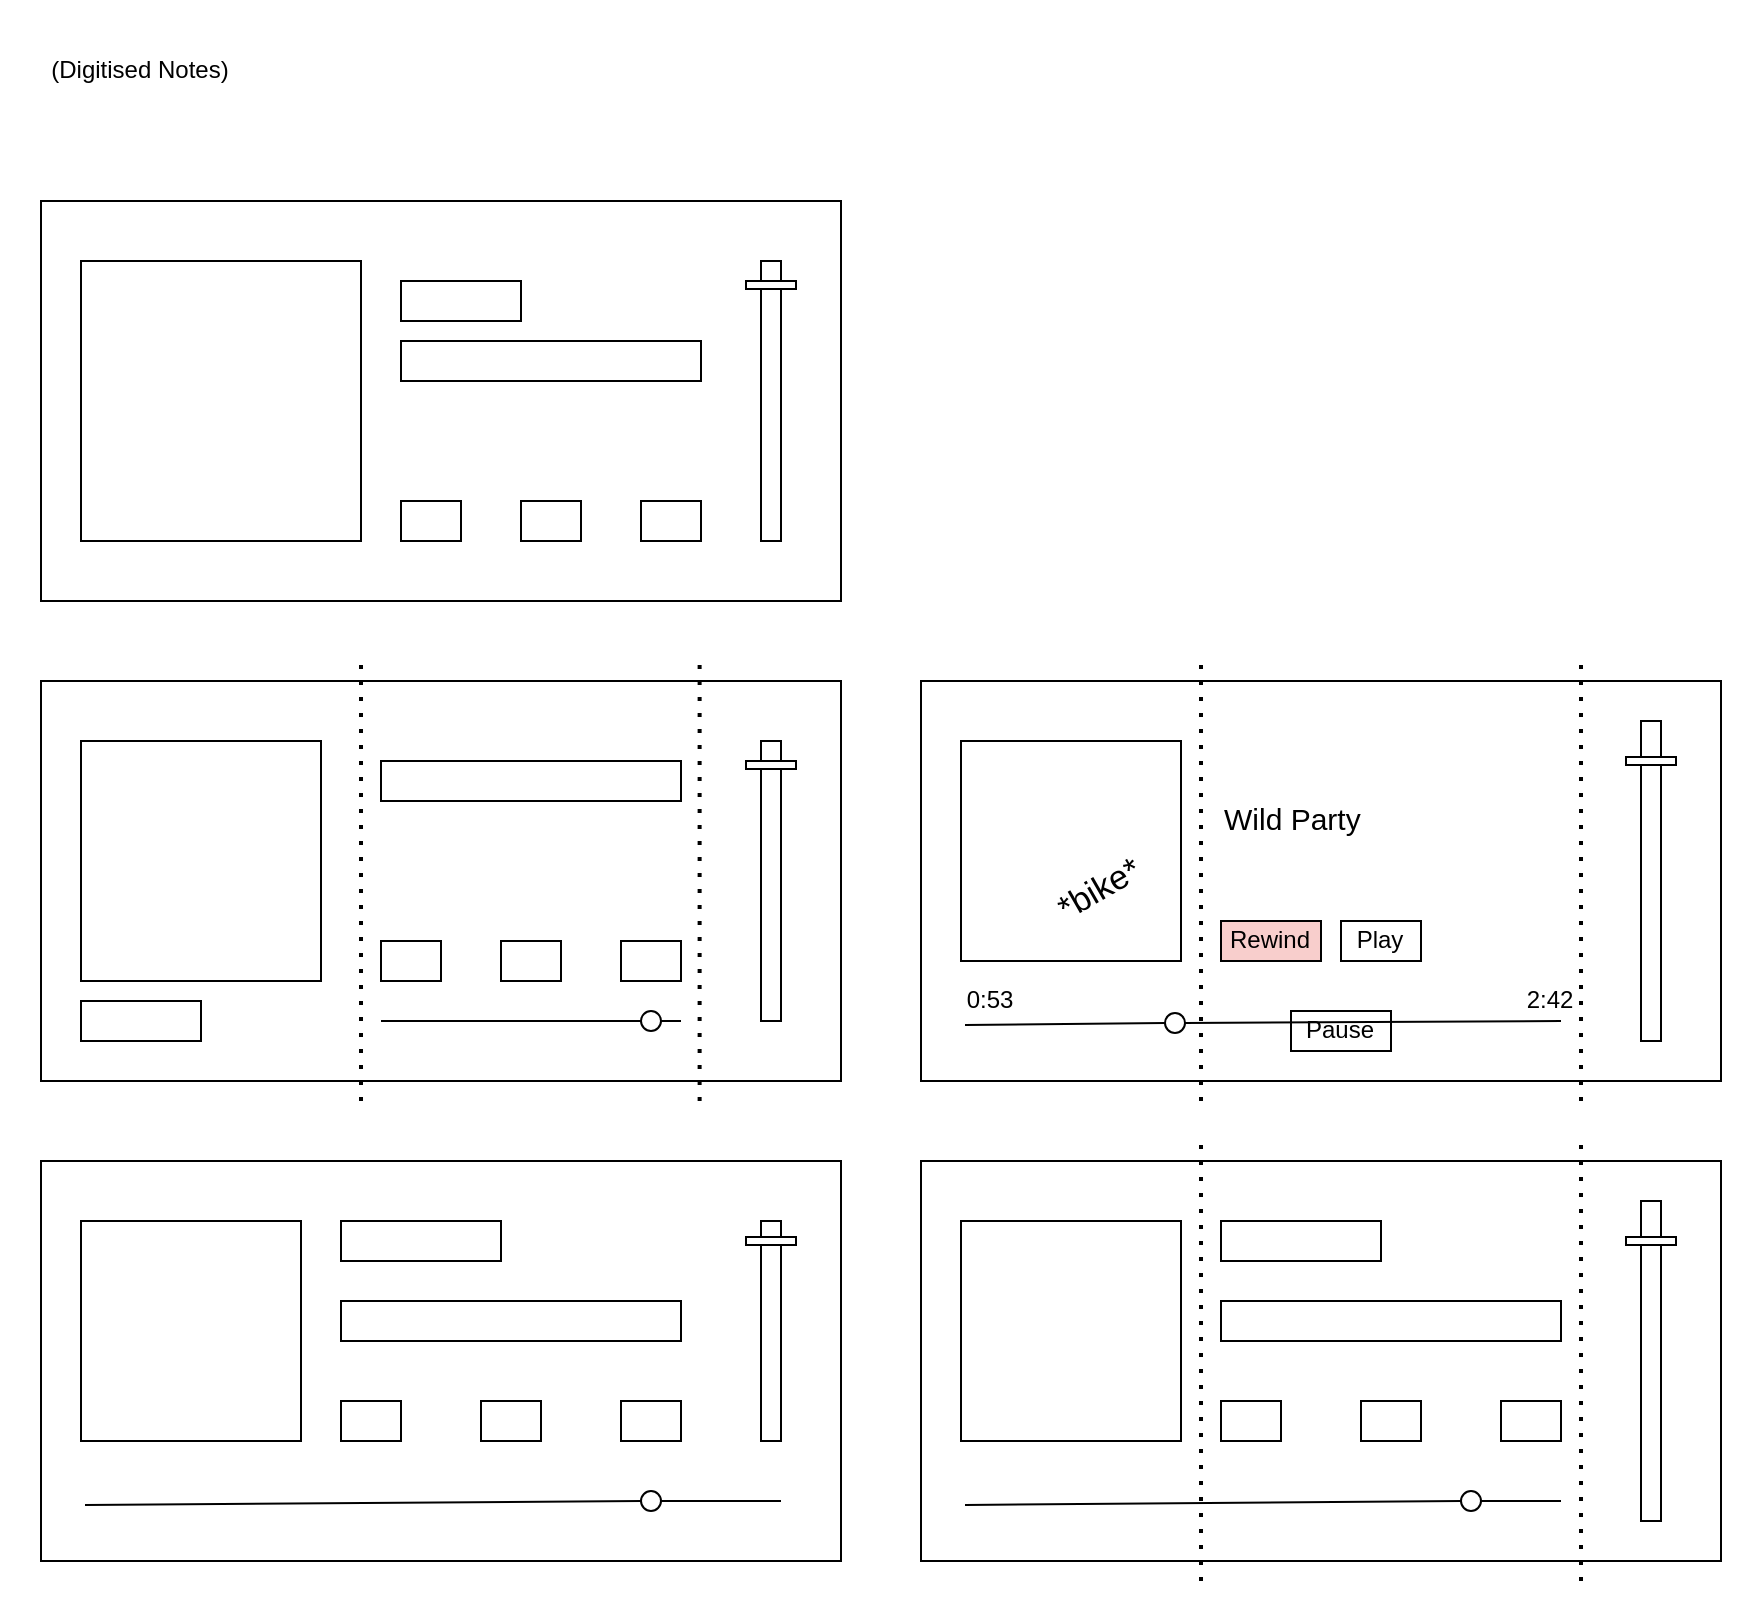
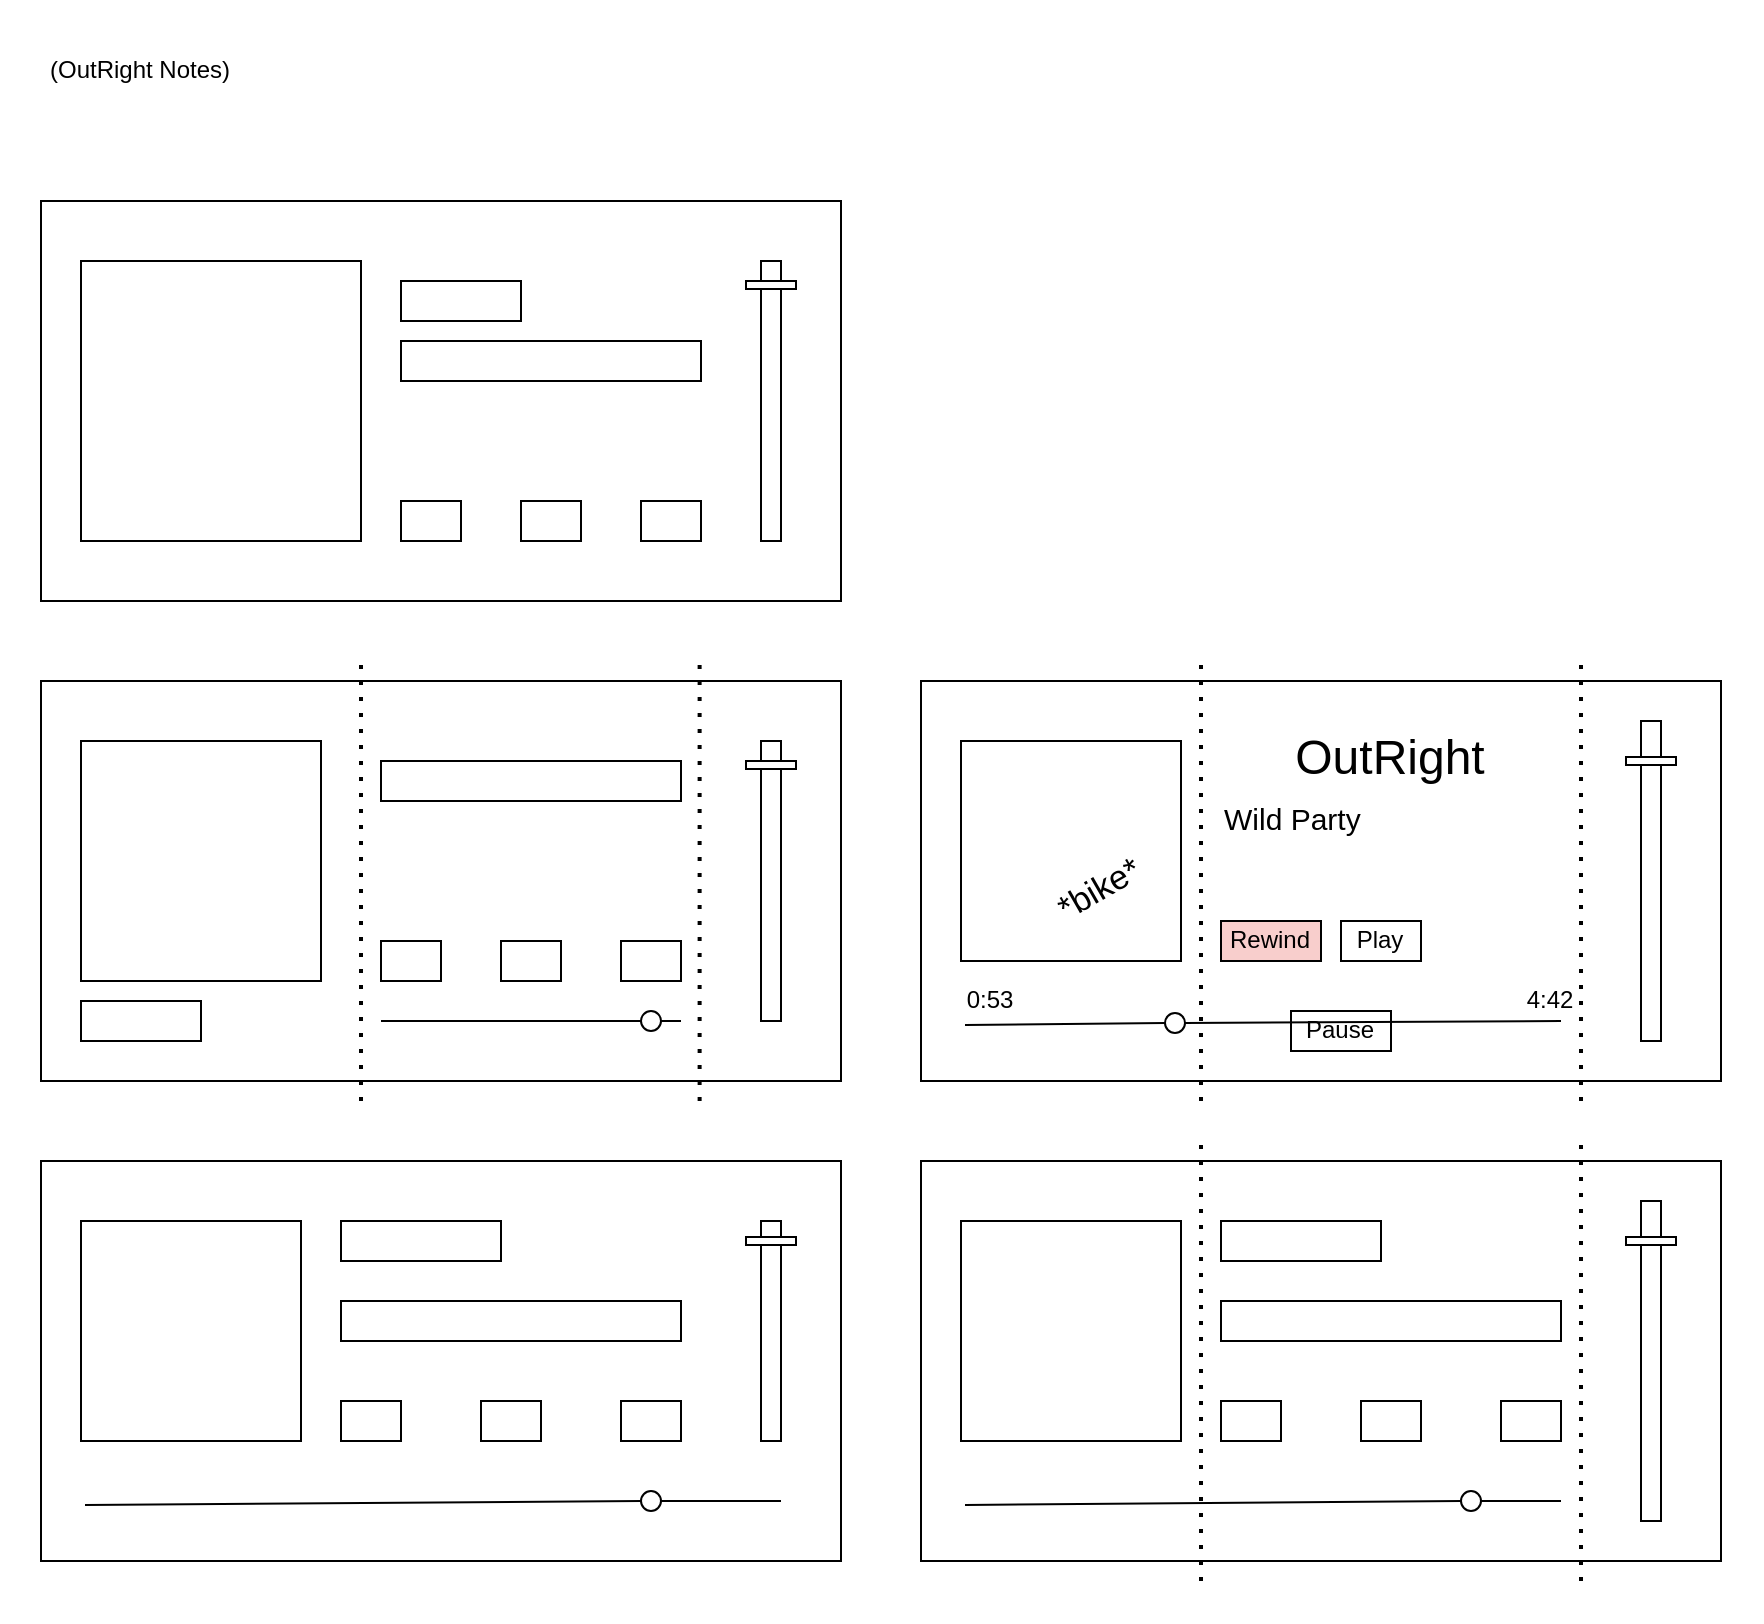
node "(Digitised Notes)": label "(Digitised Notes)" -> "(OutRight Notes)"
node "OutRight": added
node "2:42": label "2:42" -> "4:42"
